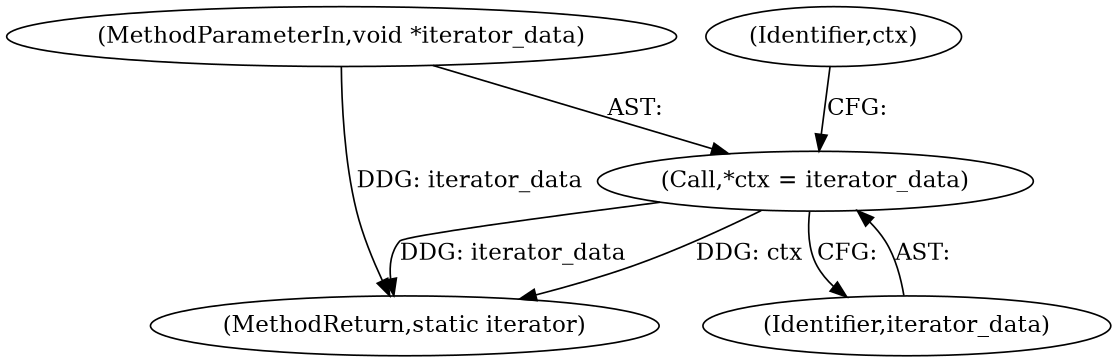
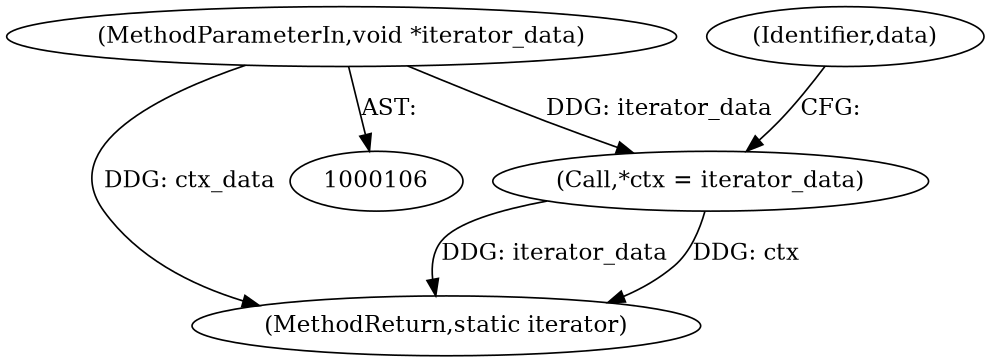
node "(Identifier,ctx)": label "(Identifier,ctx)" -> "(Identifier,data)"
edge "(MethodParameterIn,void *iterator_data)" -> "(Call,*ctx = iterator_data)": label "AST: " -> "DDG: iterator_data"
node "1000106": added
edge "(MethodParameterIn,void *iterator_data)" -> "(MethodReturn,static iterator)": label "DDG: iterator_data" -> "DDG: ctx_data"
node "(Identifier,iterator_data)": removed
